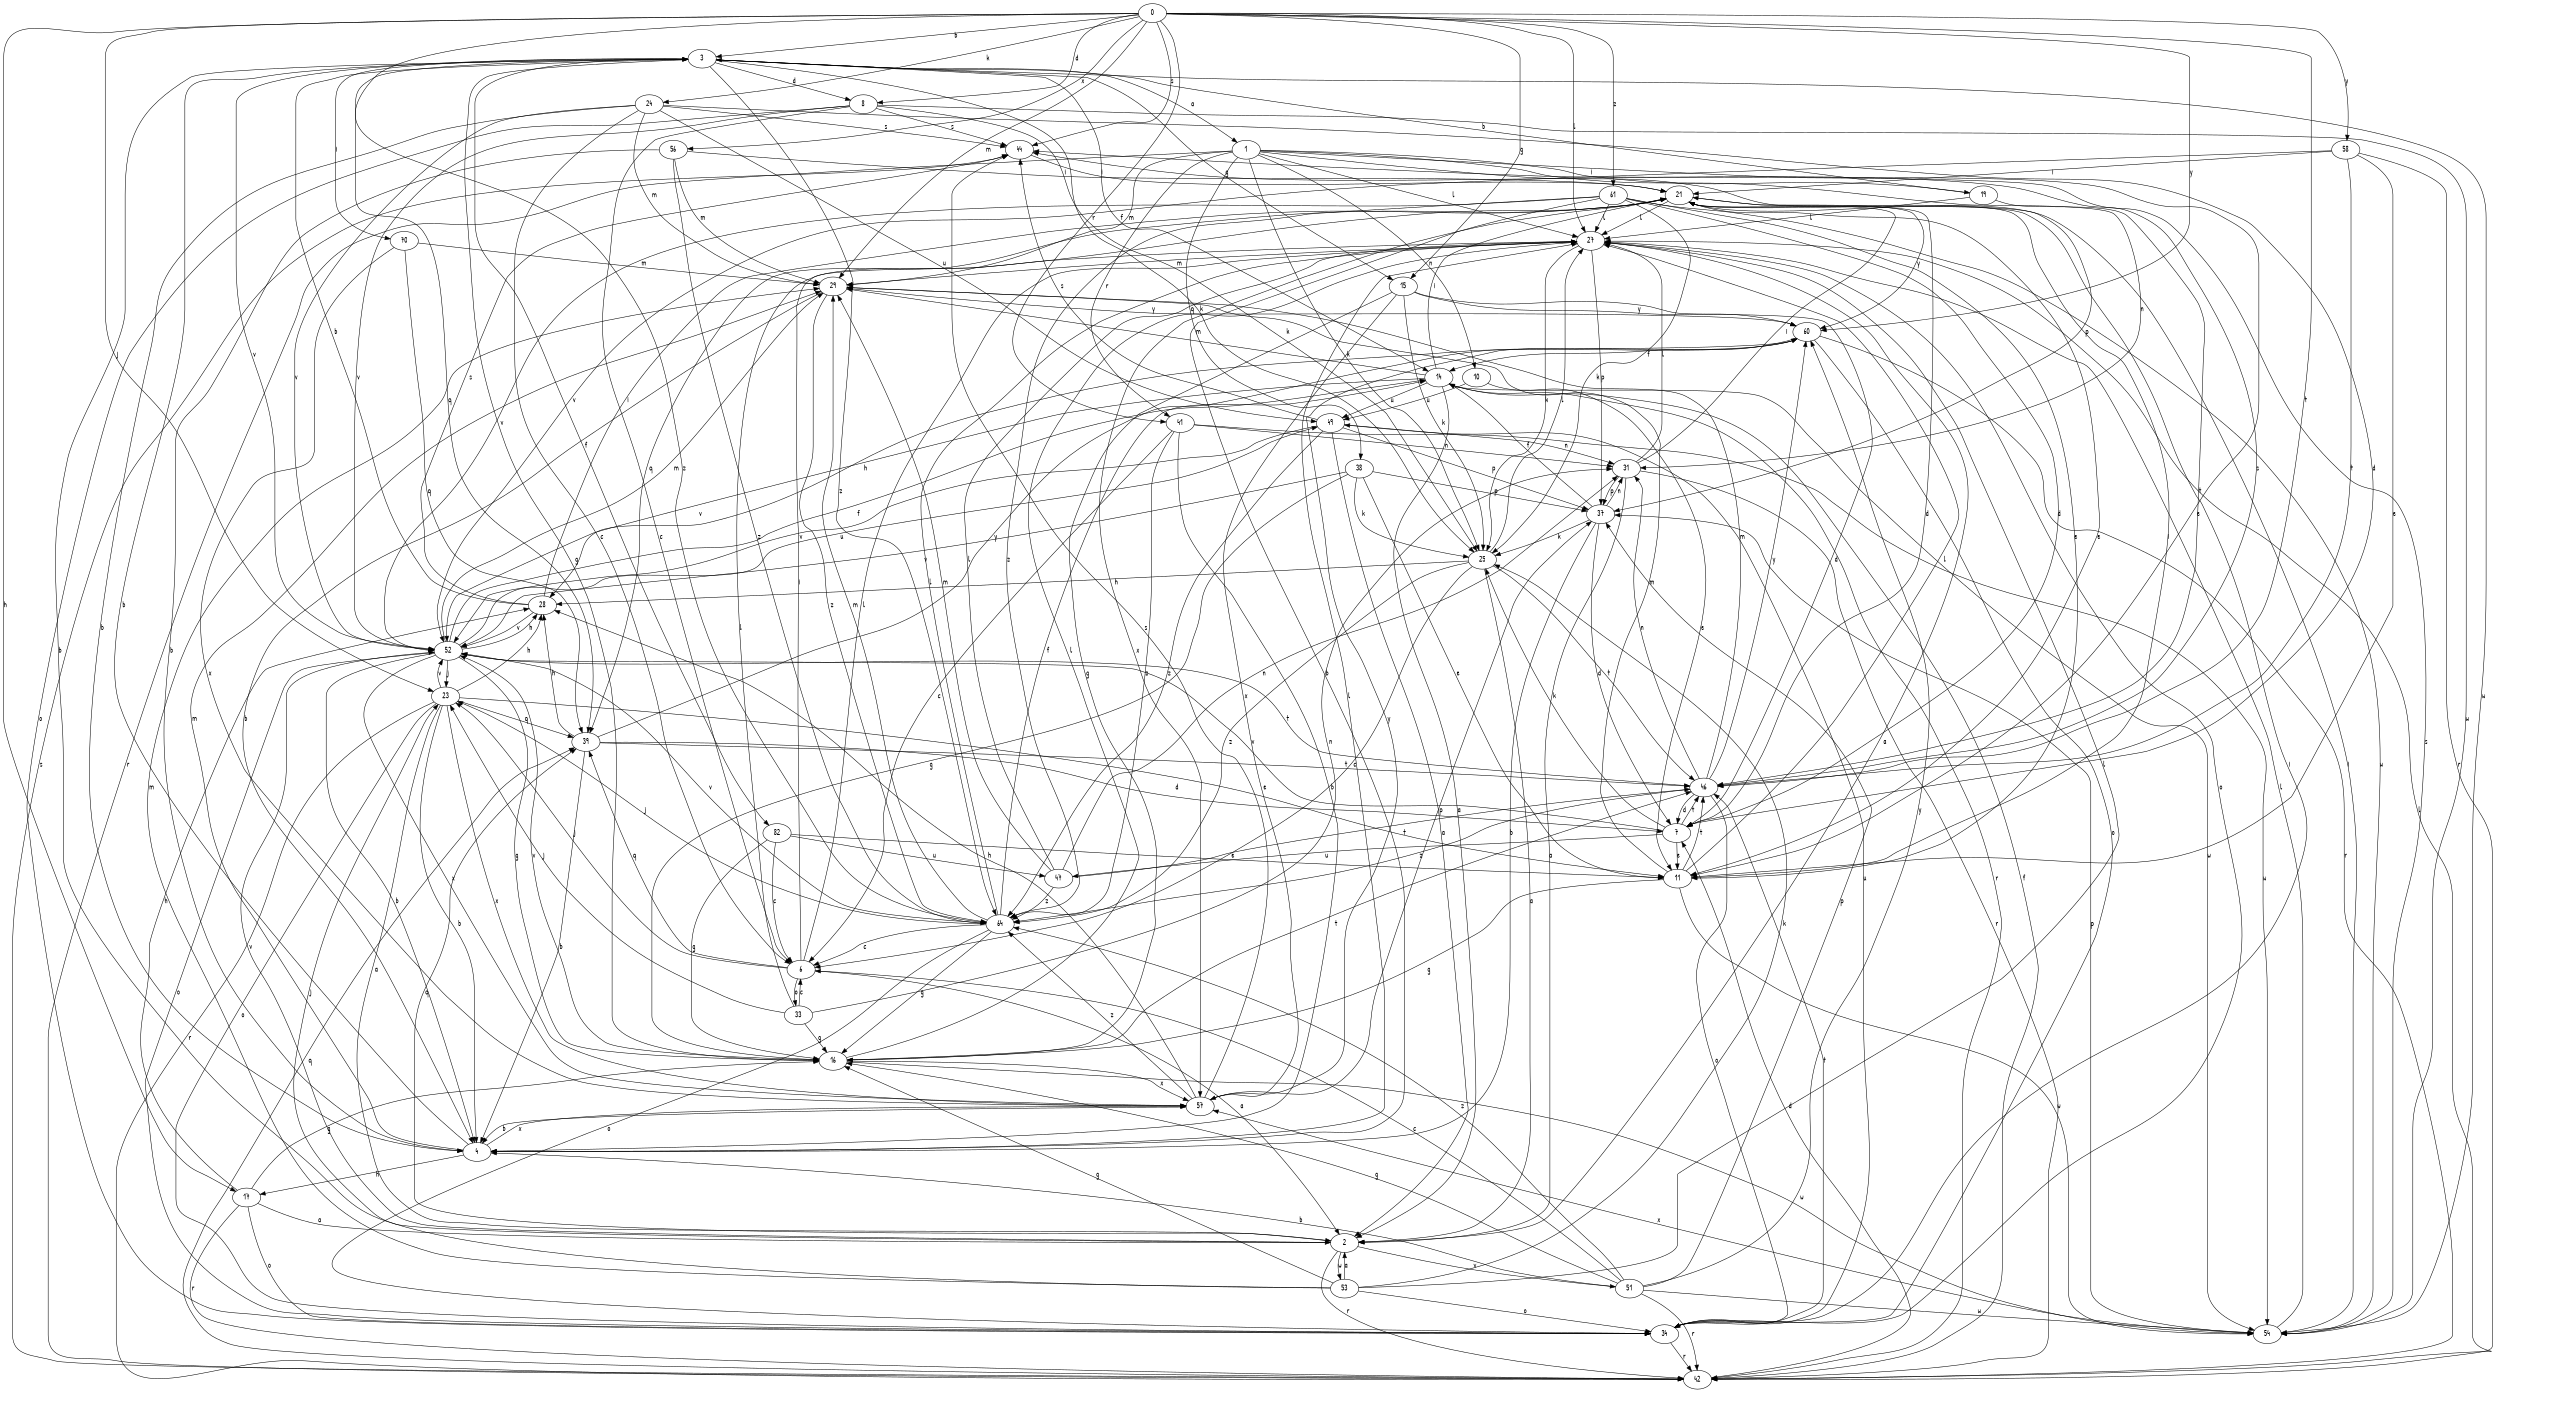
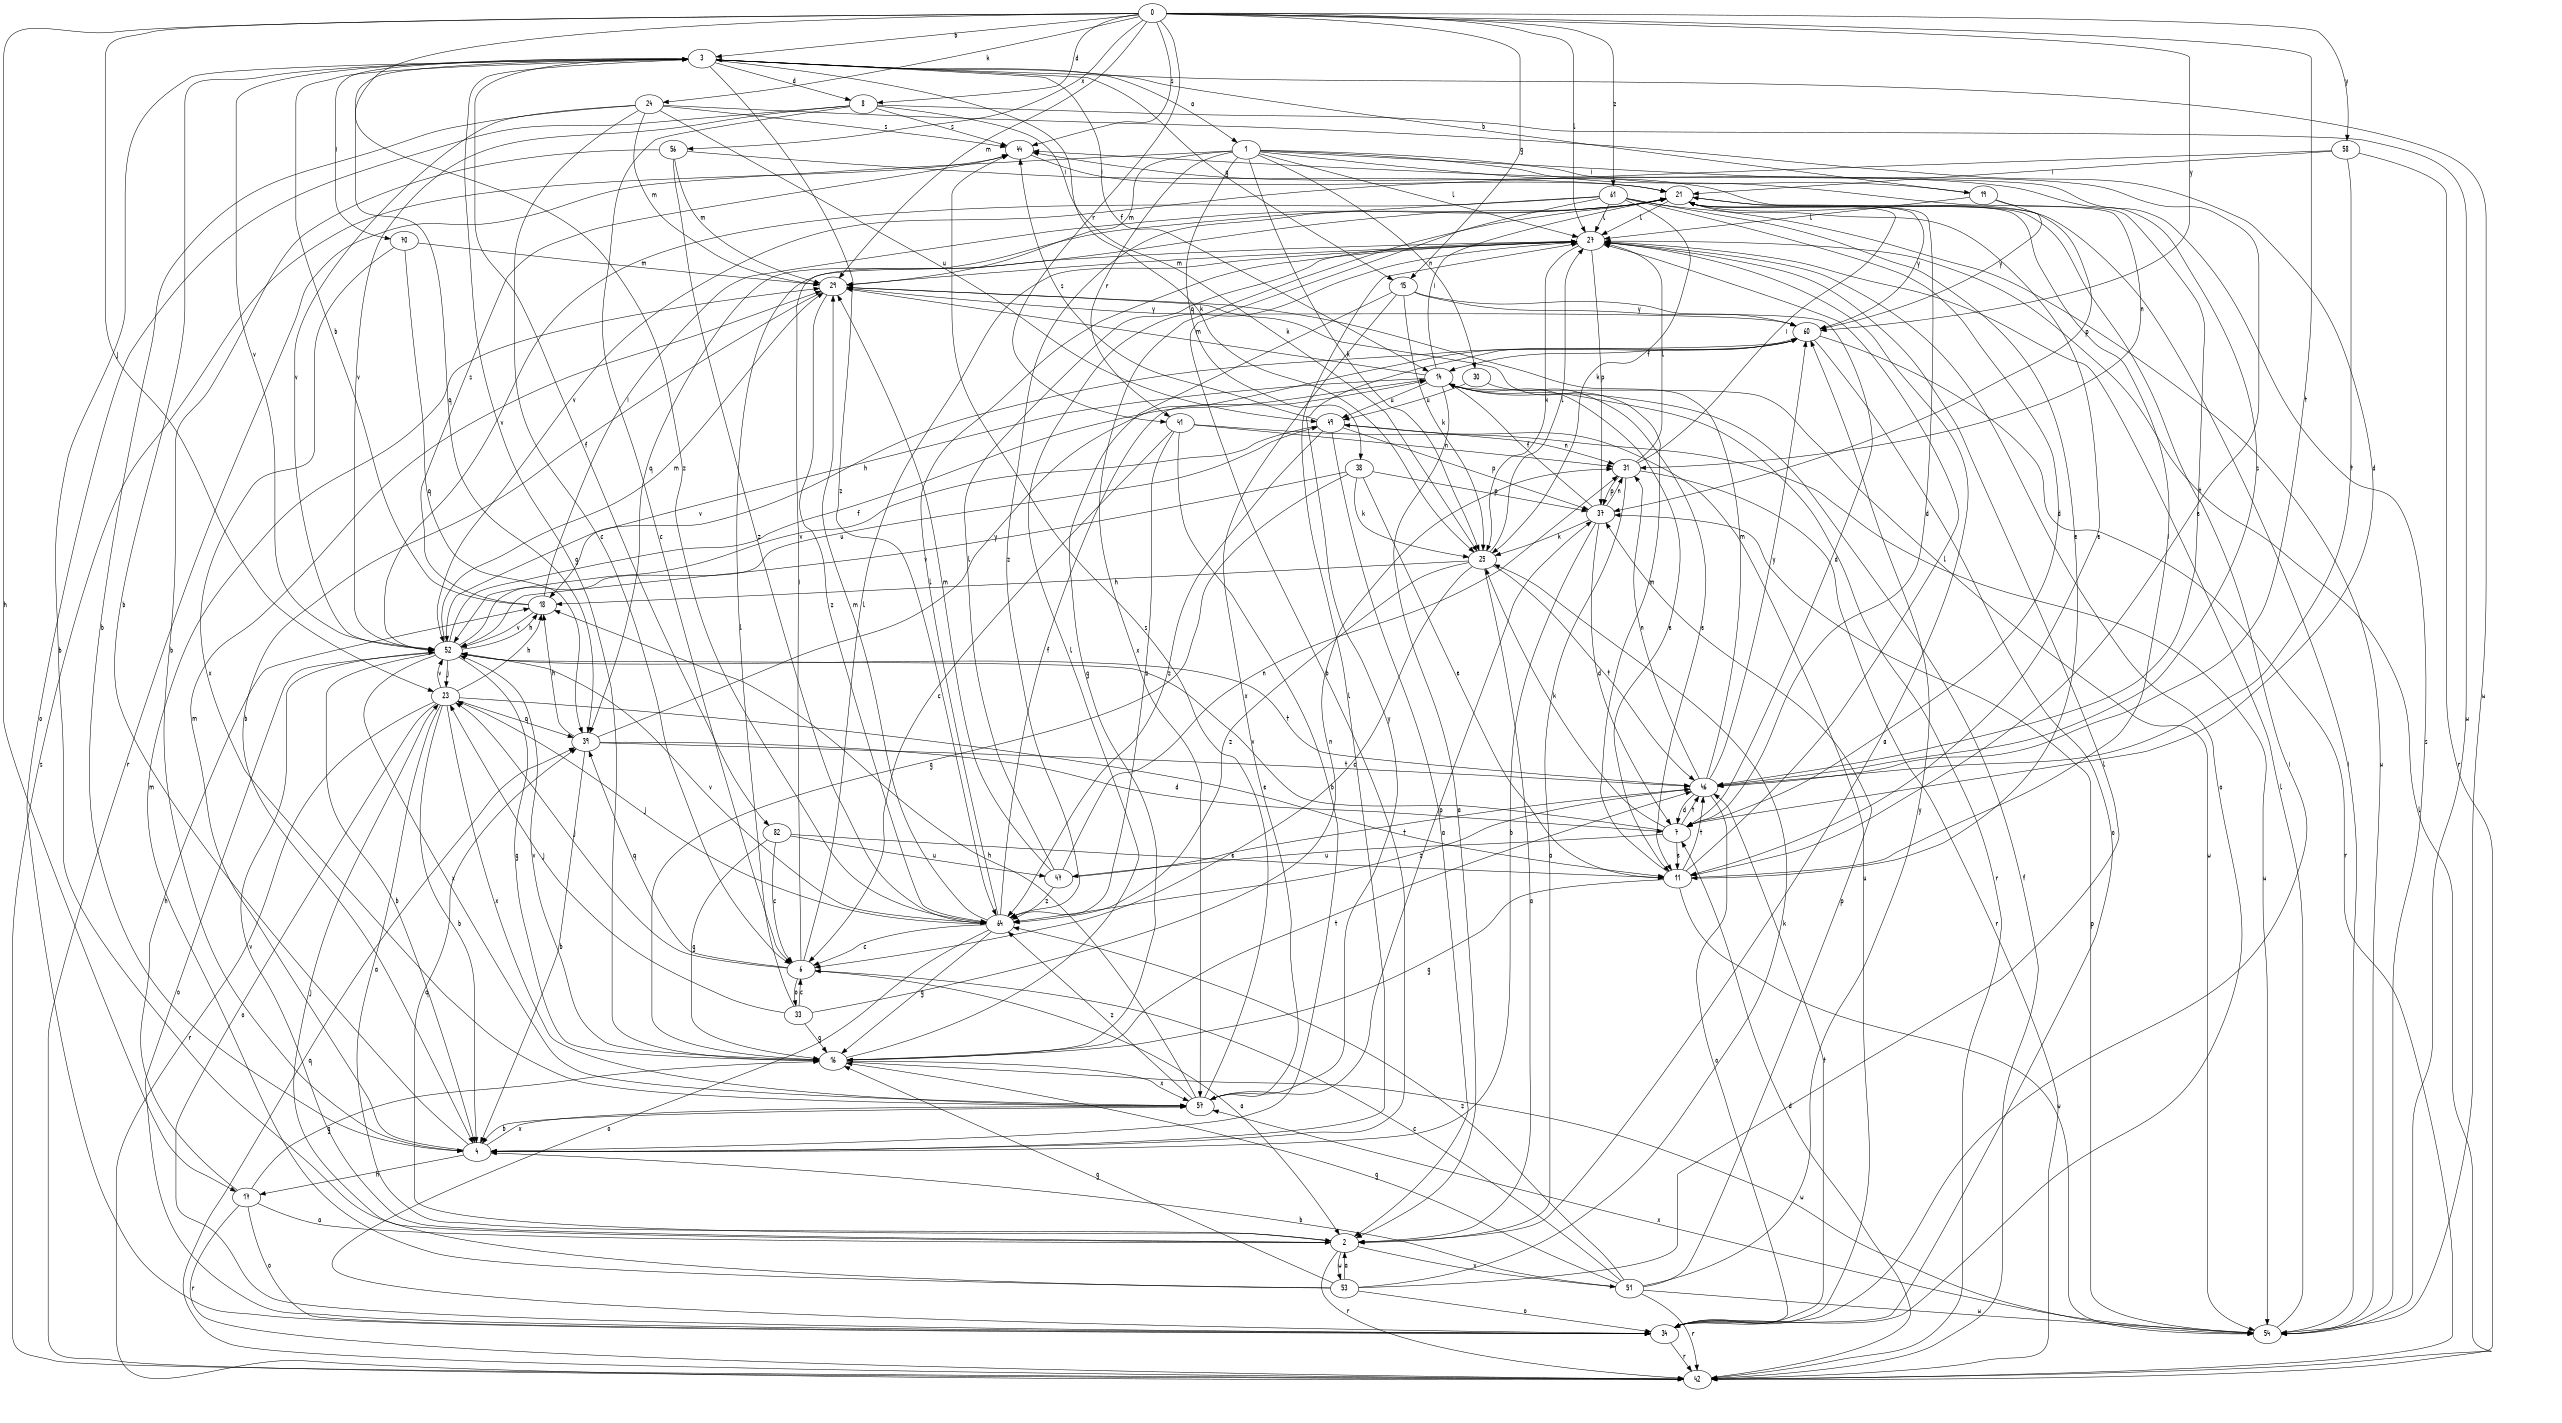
edge "19" -> "60": added, label "y"
node "10": label "10" -> "30"
node "28": label "28" -> "18"
edge "58" -> "11": now "14" -> "11"
